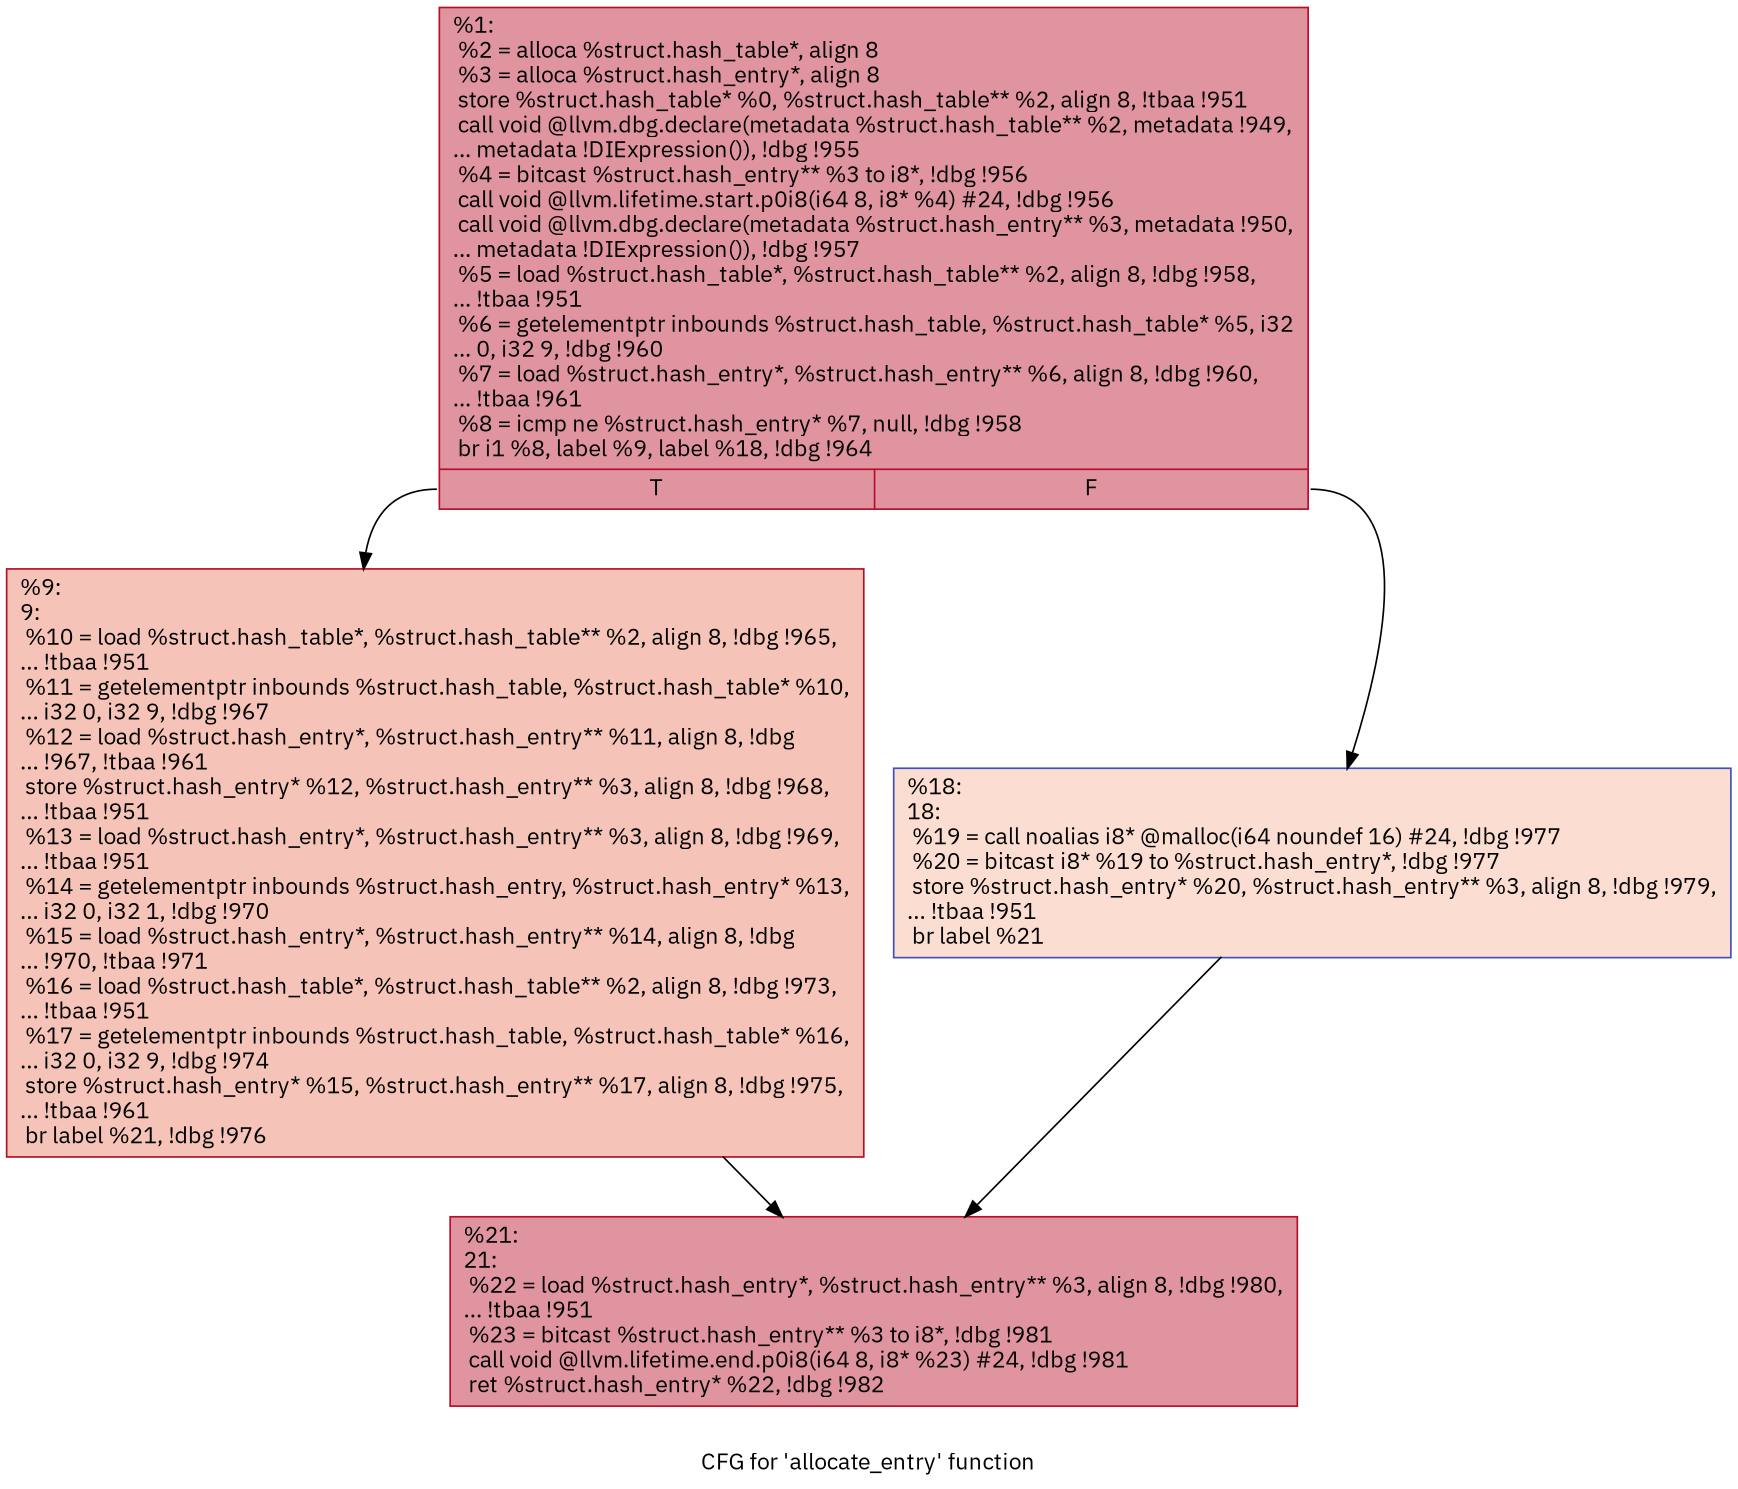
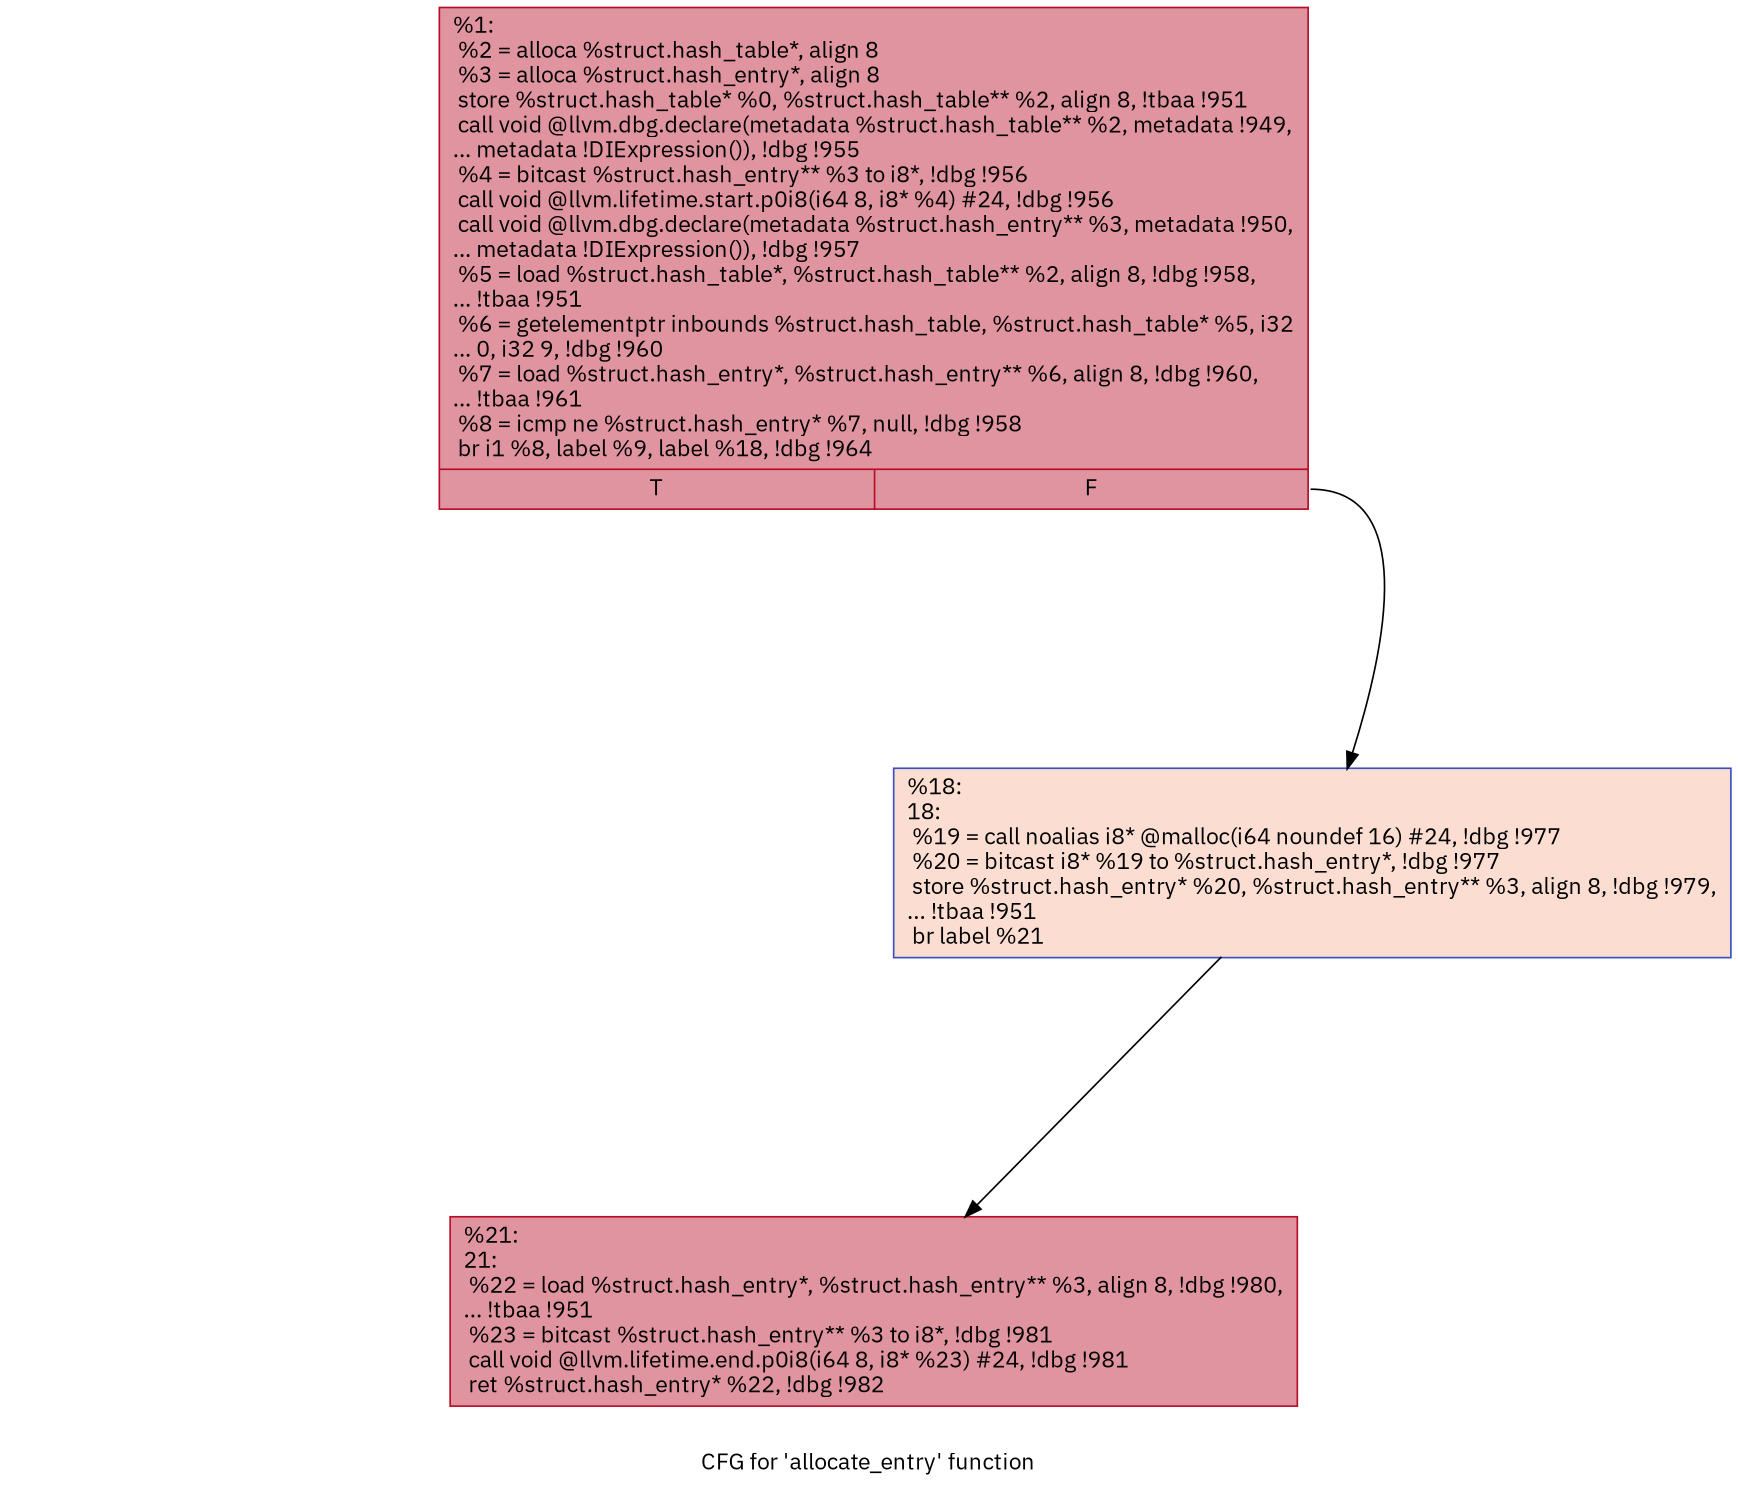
node "%9:": removed
